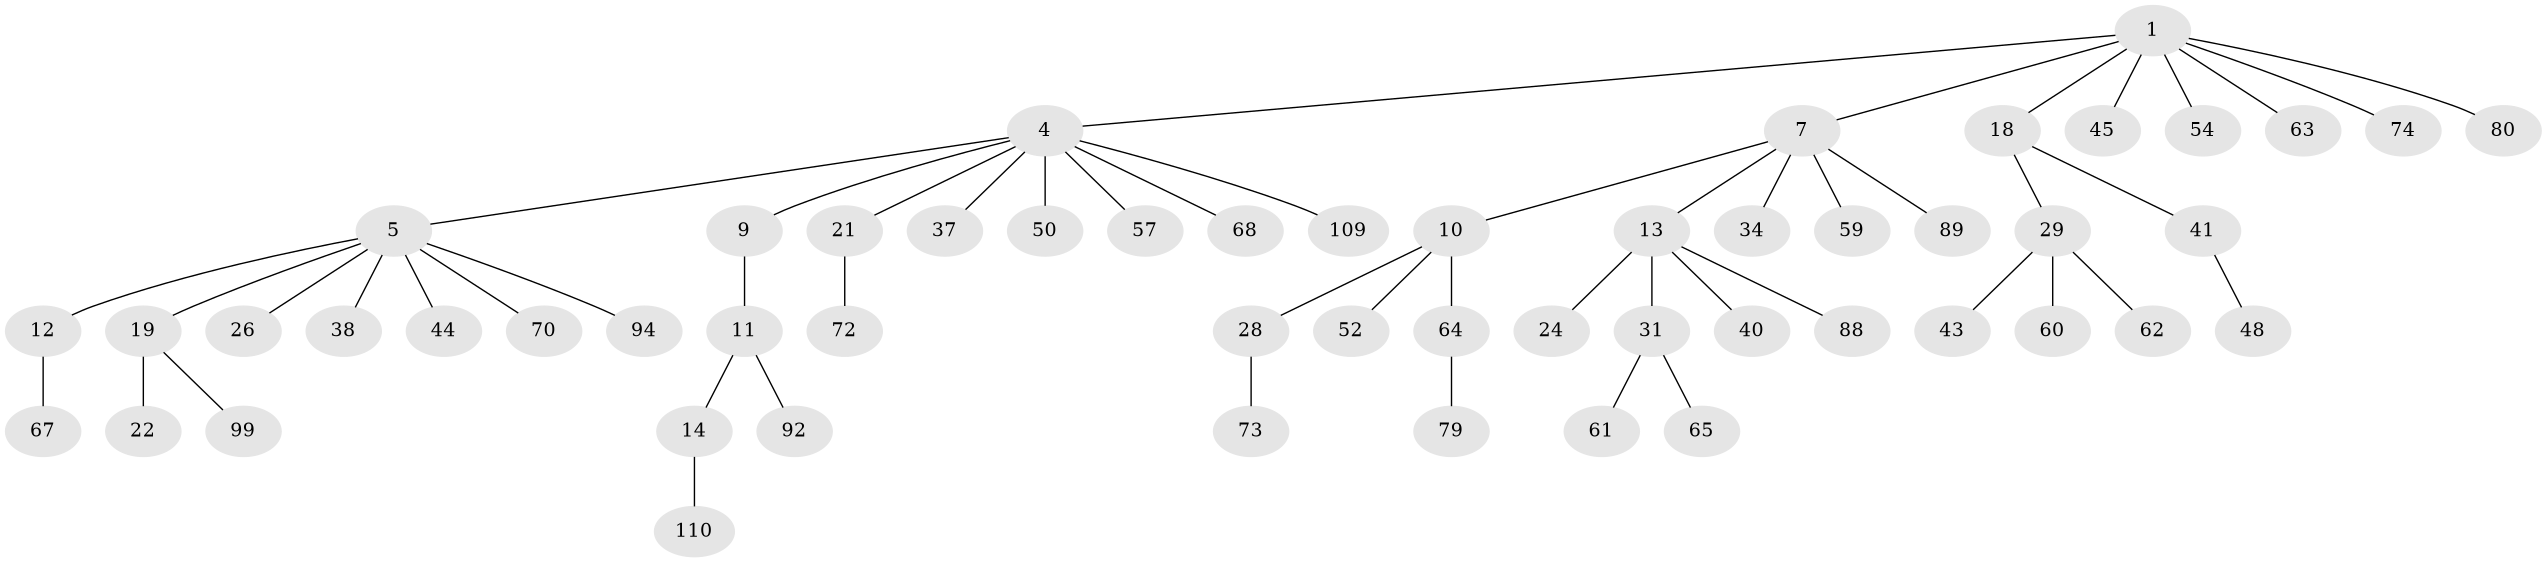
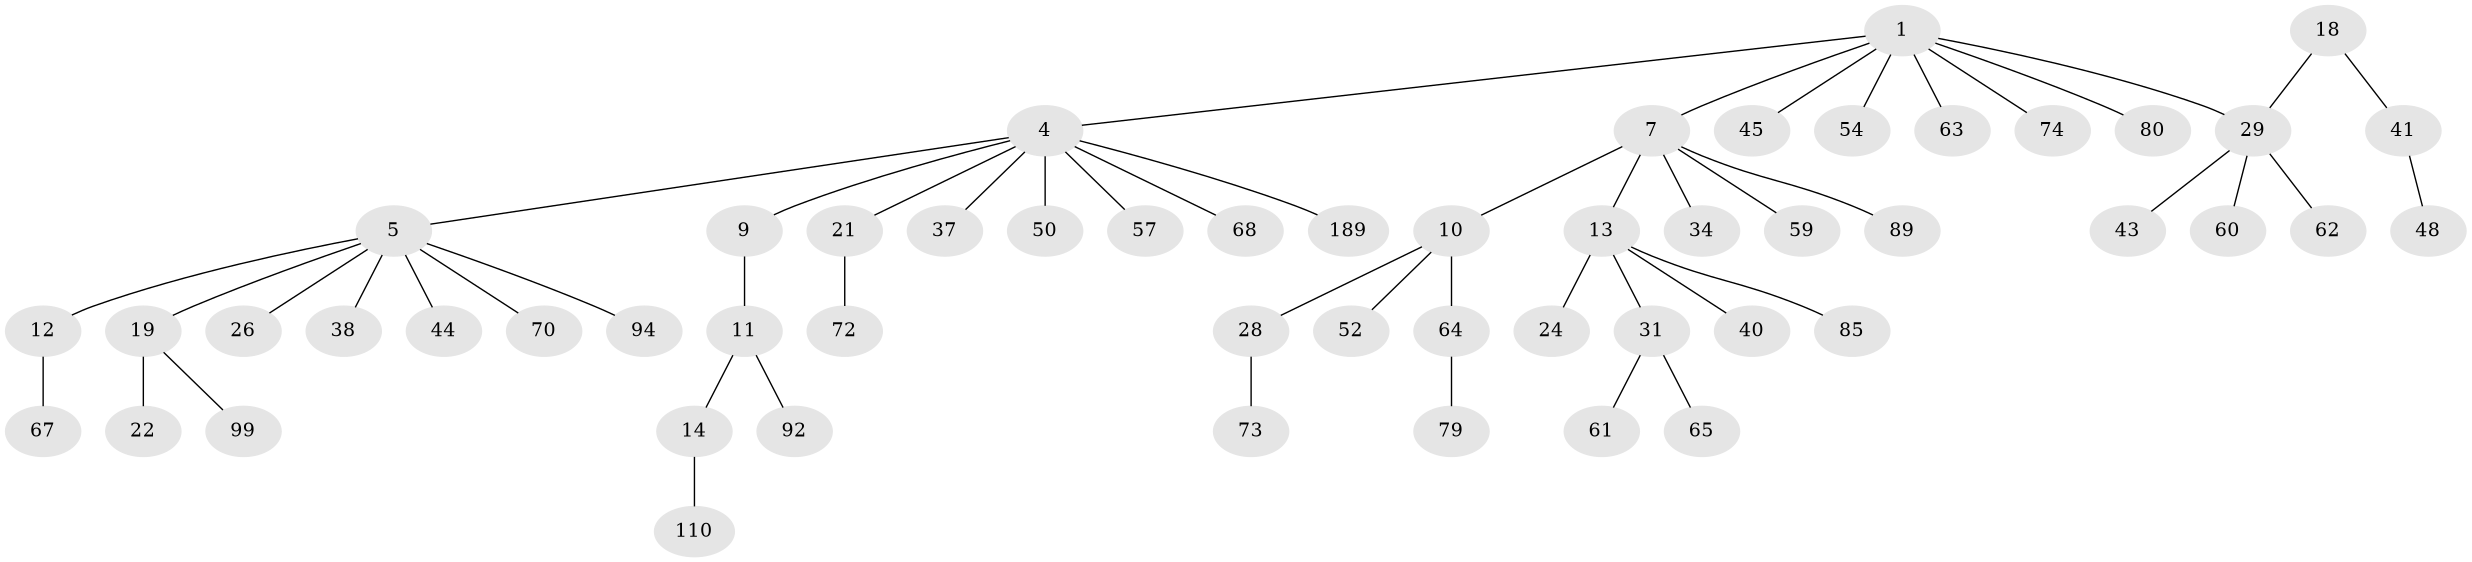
edge "1" -- "18": now "1" -- "29"
node "109": label "109" -> "189"
node "88": label "88" -> "85"
